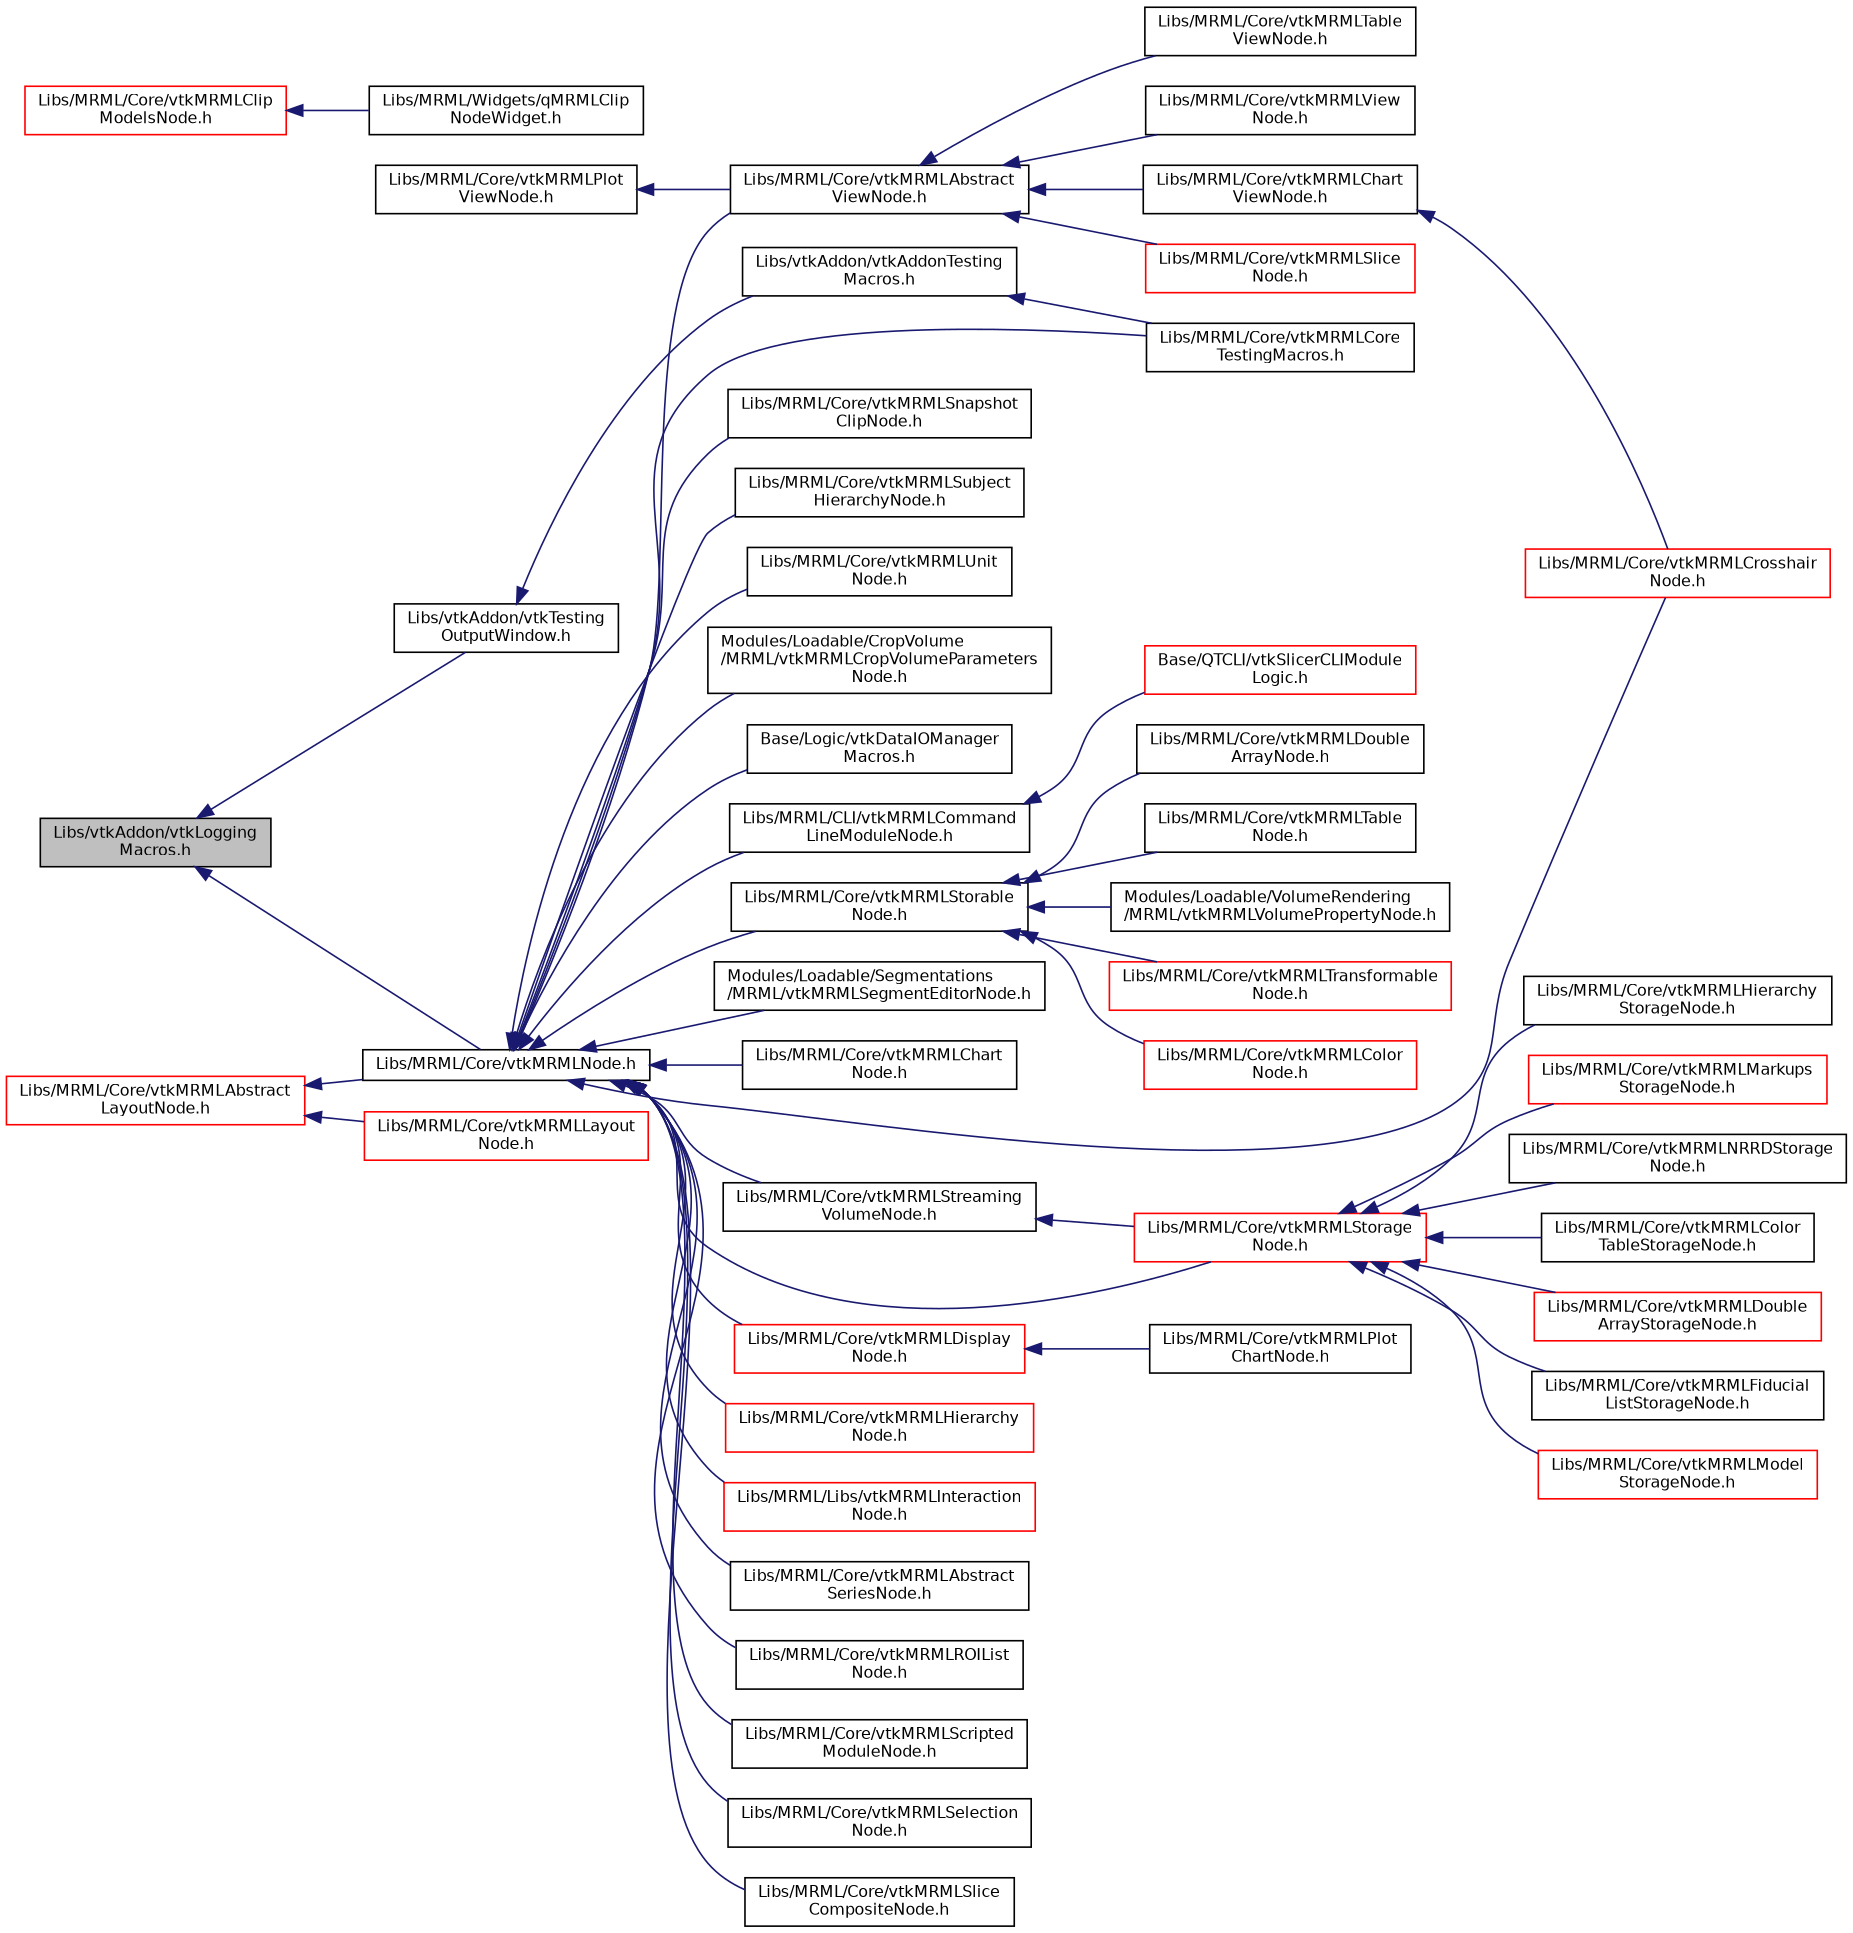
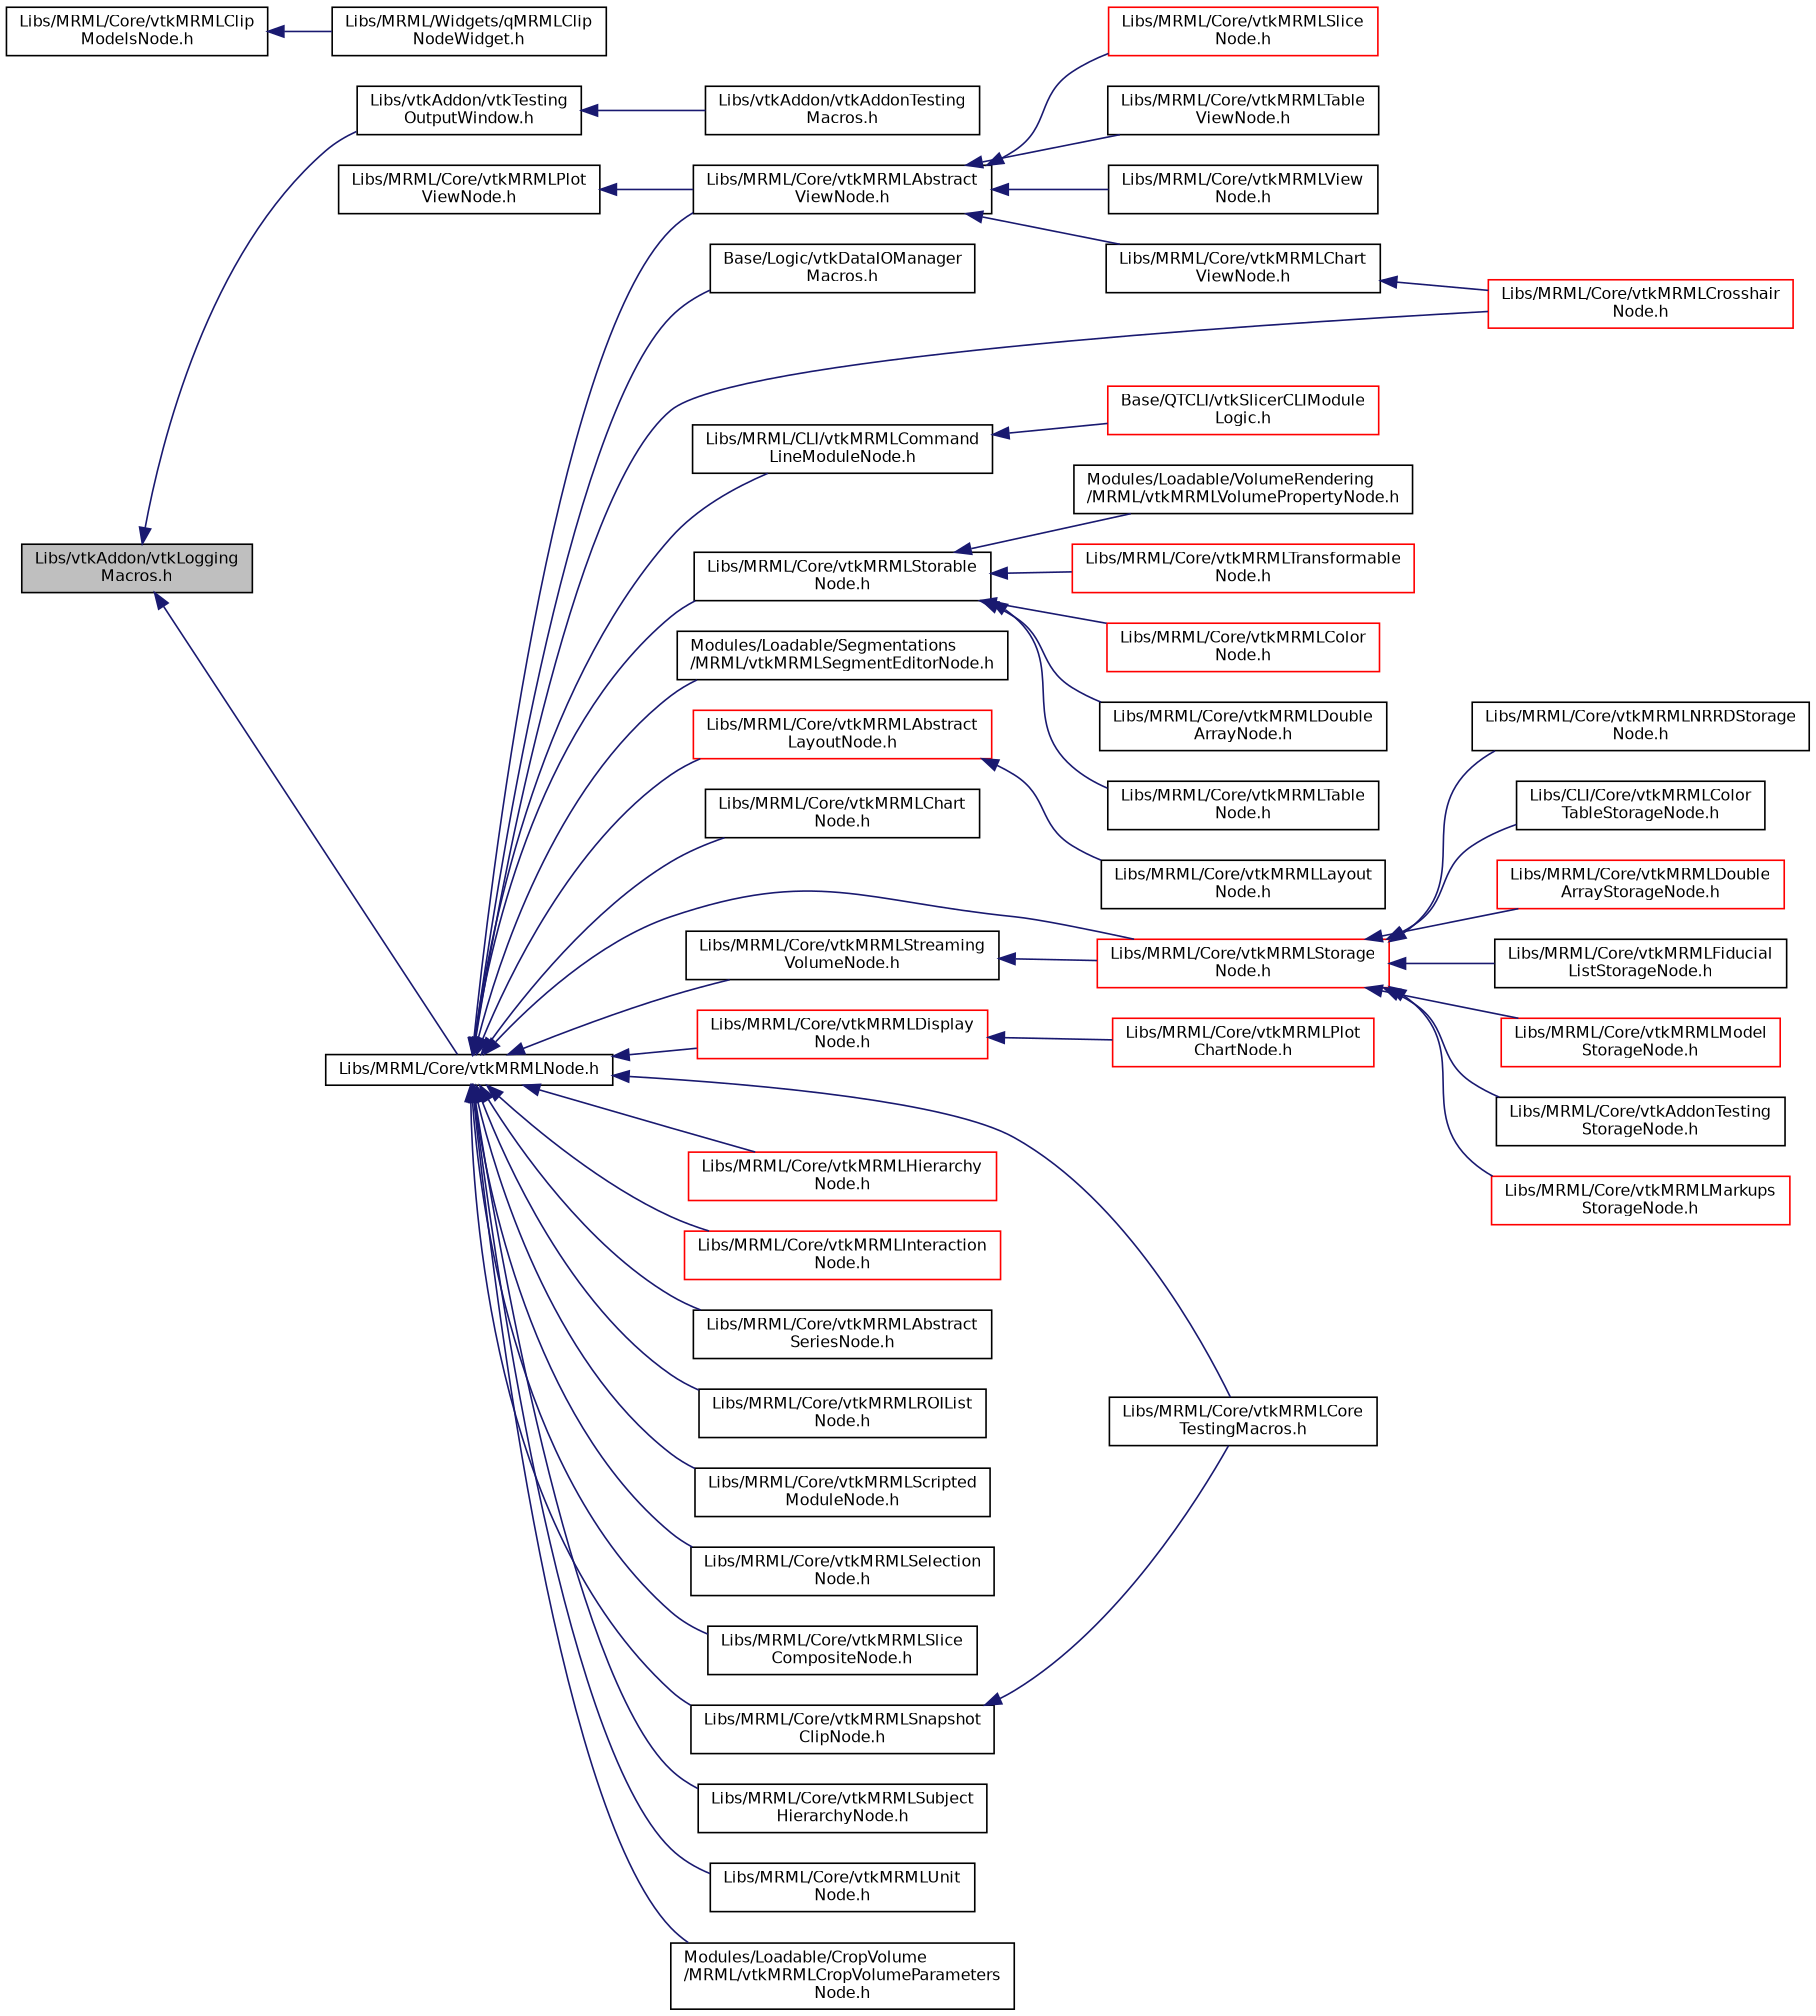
node "Libs/MRML/Core/vtkMRMLClip ModelsNode.h": color red -> black
edge "Libs/MRML/Core/vtkMRMLCore TestingMacros.h" -> "Libs/vtkAddon/vtkAddonTesting Macros.h": now "Libs/MRML/Core/vtkMRMLCore TestingMacros.h" -> "Libs/MRML/Core/vtkMRMLSnapshot ClipNode.h"
node "Libs/MRML/Core/vtkMRMLHierarchy StorageNode.h": label "Libs/MRML/Core/vtkMRMLHierarchy StorageNode.h" -> "Libs/MRML/Core/vtkAddonTesting StorageNode.h"
edge "Libs/MRML/Core/vtkMRMLNode.h" -> "Libs/MRML/Core/vtkMRMLAbstract LayoutNode.h": reversed
node "Libs/MRML/Core/vtkMRMLLayout Node.h": color red -> black
node "Libs/MRML/Core/vtkMRMLColor TableStorageNode.h": label "Libs/MRML/Core/vtkMRMLColor TableStorageNode.h" -> "Libs/CLI/Core/vtkMRMLColor TableStorageNode.h"
node "Libs/MRML/Core/vtkMRMLPlot ChartNode.h": color black -> red
node "Libs/MRML/Libs/vtkMRMLInteraction Node.h": label "Libs/MRML/Libs/vtkMRMLInteraction Node.h" -> "Libs/MRML/Core/vtkMRMLInteraction Node.h"
